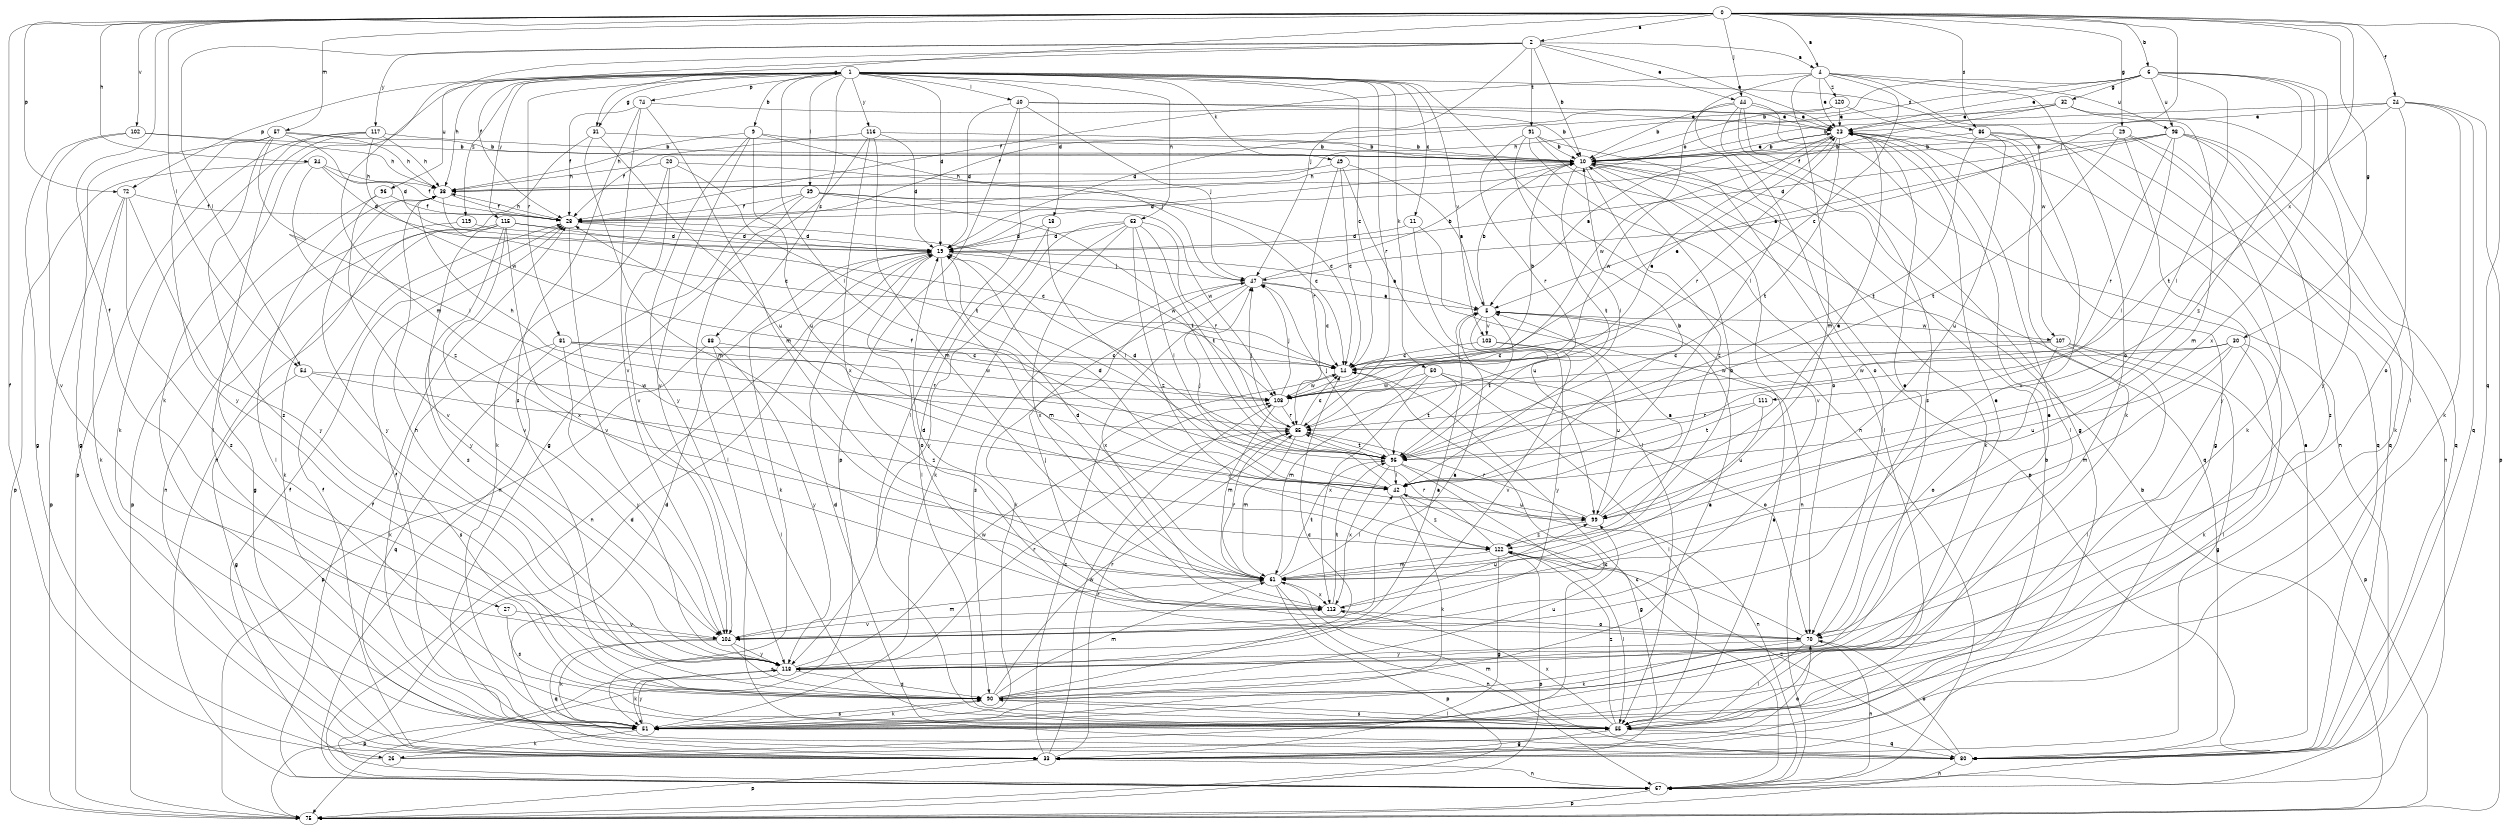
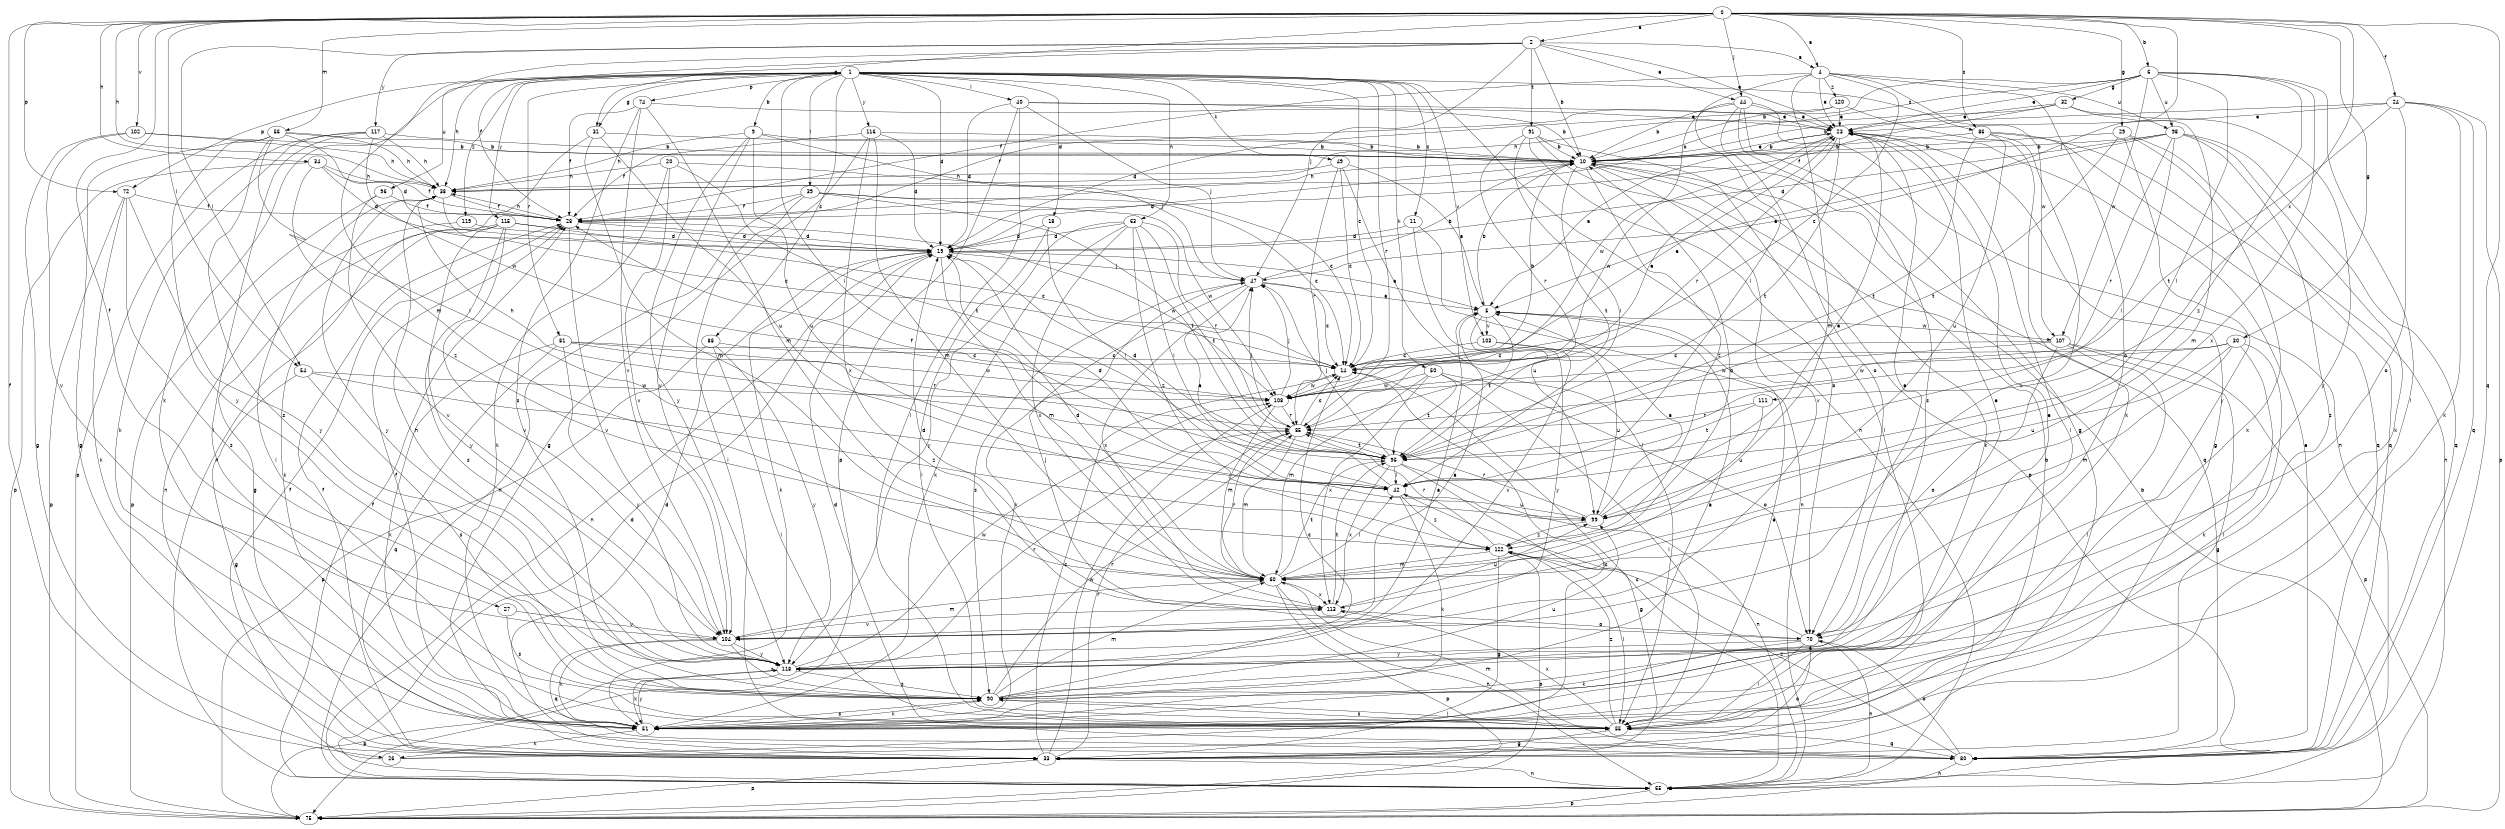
edge "0" -> "38": added, label "h"
node "57": label "57" -> "56"
edge "6" -> "107": added, label "w"
edge "42" -> "10": removed, label "b"
edge "42" -> "47": label "j" -> "a"
edge "115" -> "113": removed, label "x"
node "61": label "61" -> "60"
edge "19" -> "70": removed, label "o"
node "67": label "67" -> "65"
